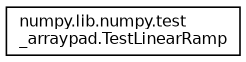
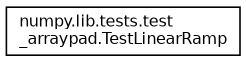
node "numpy.lib.numpy.test _arraypad.TestLinearRamp": label "numpy.lib.numpy.test _arraypad.TestLinearRamp" -> "numpy.lib.tests.test _arraypad.TestLinearRamp"
